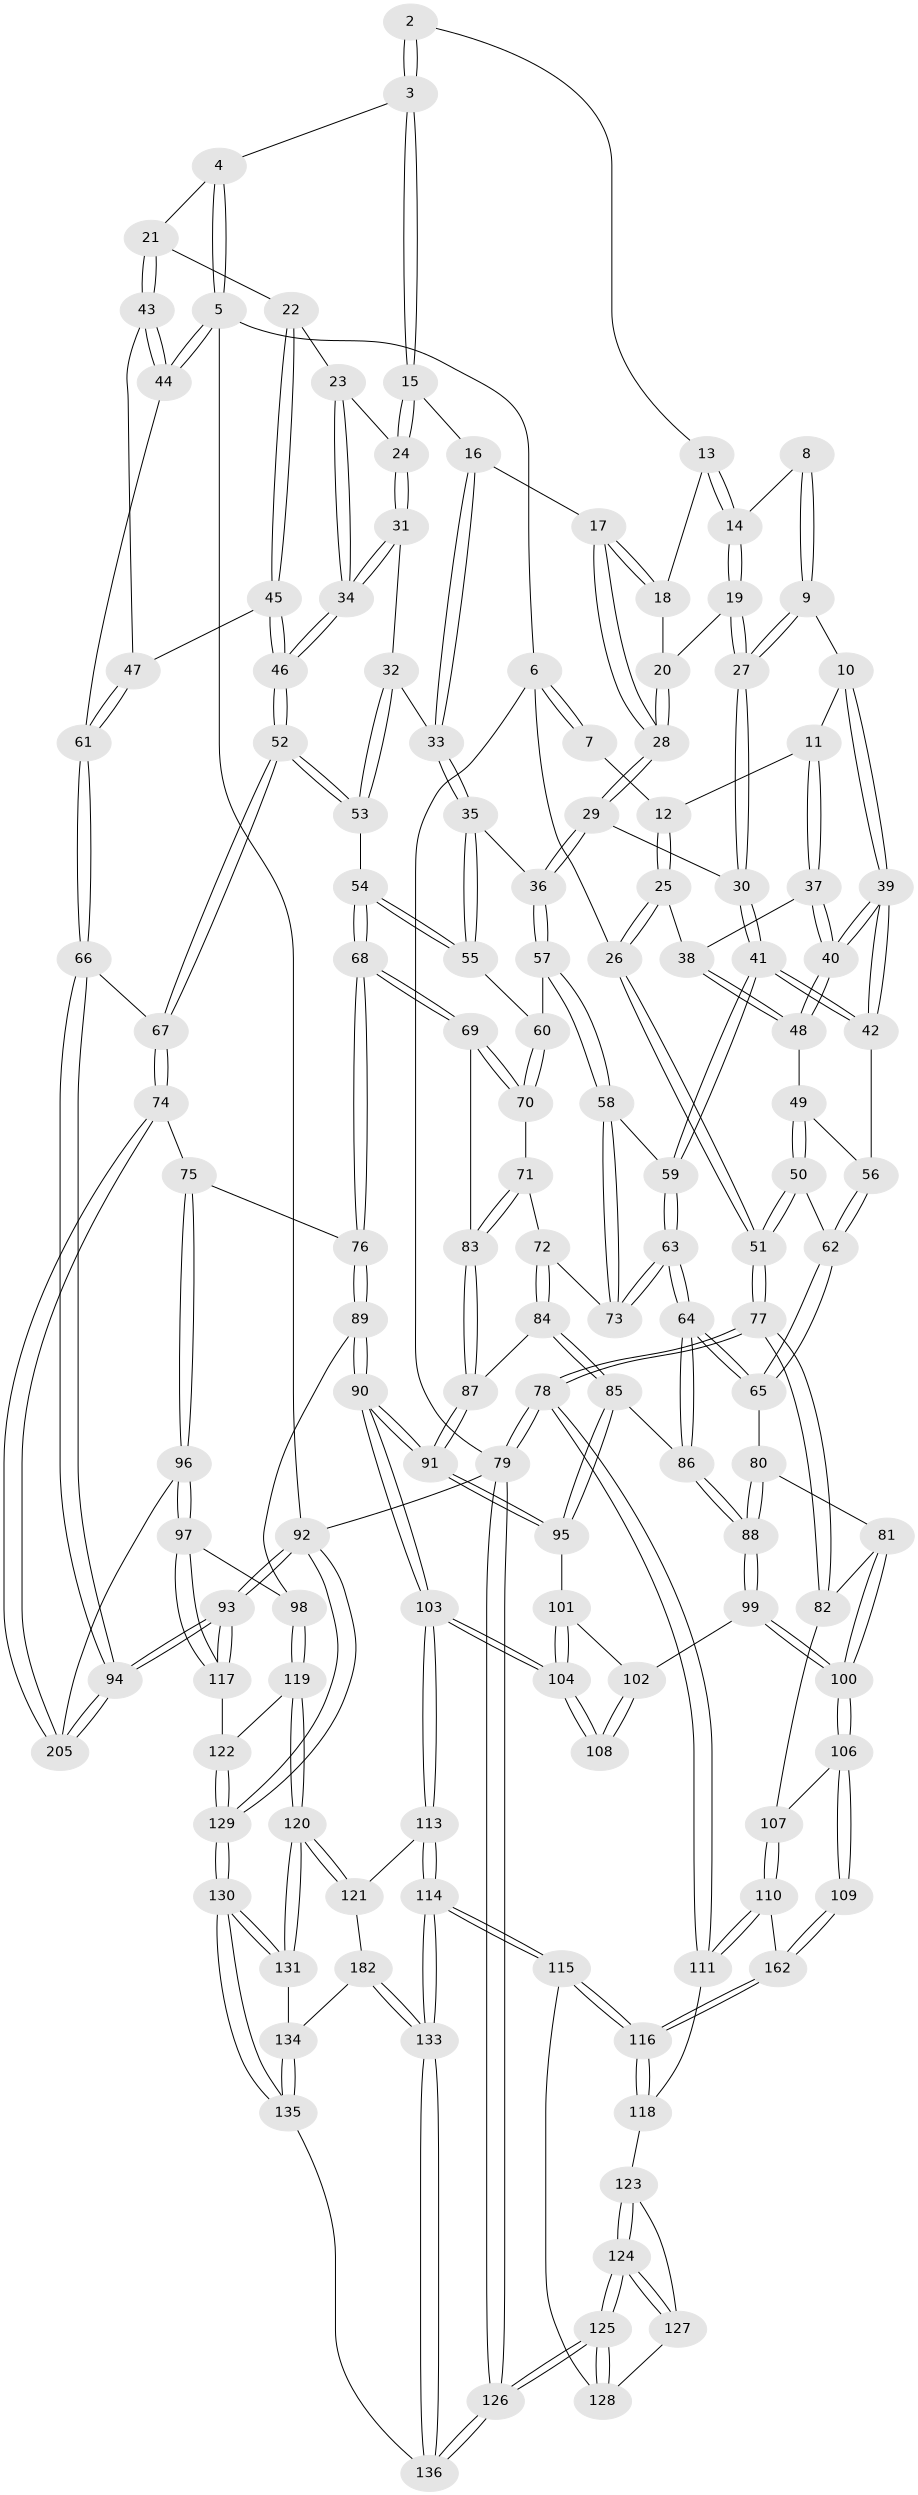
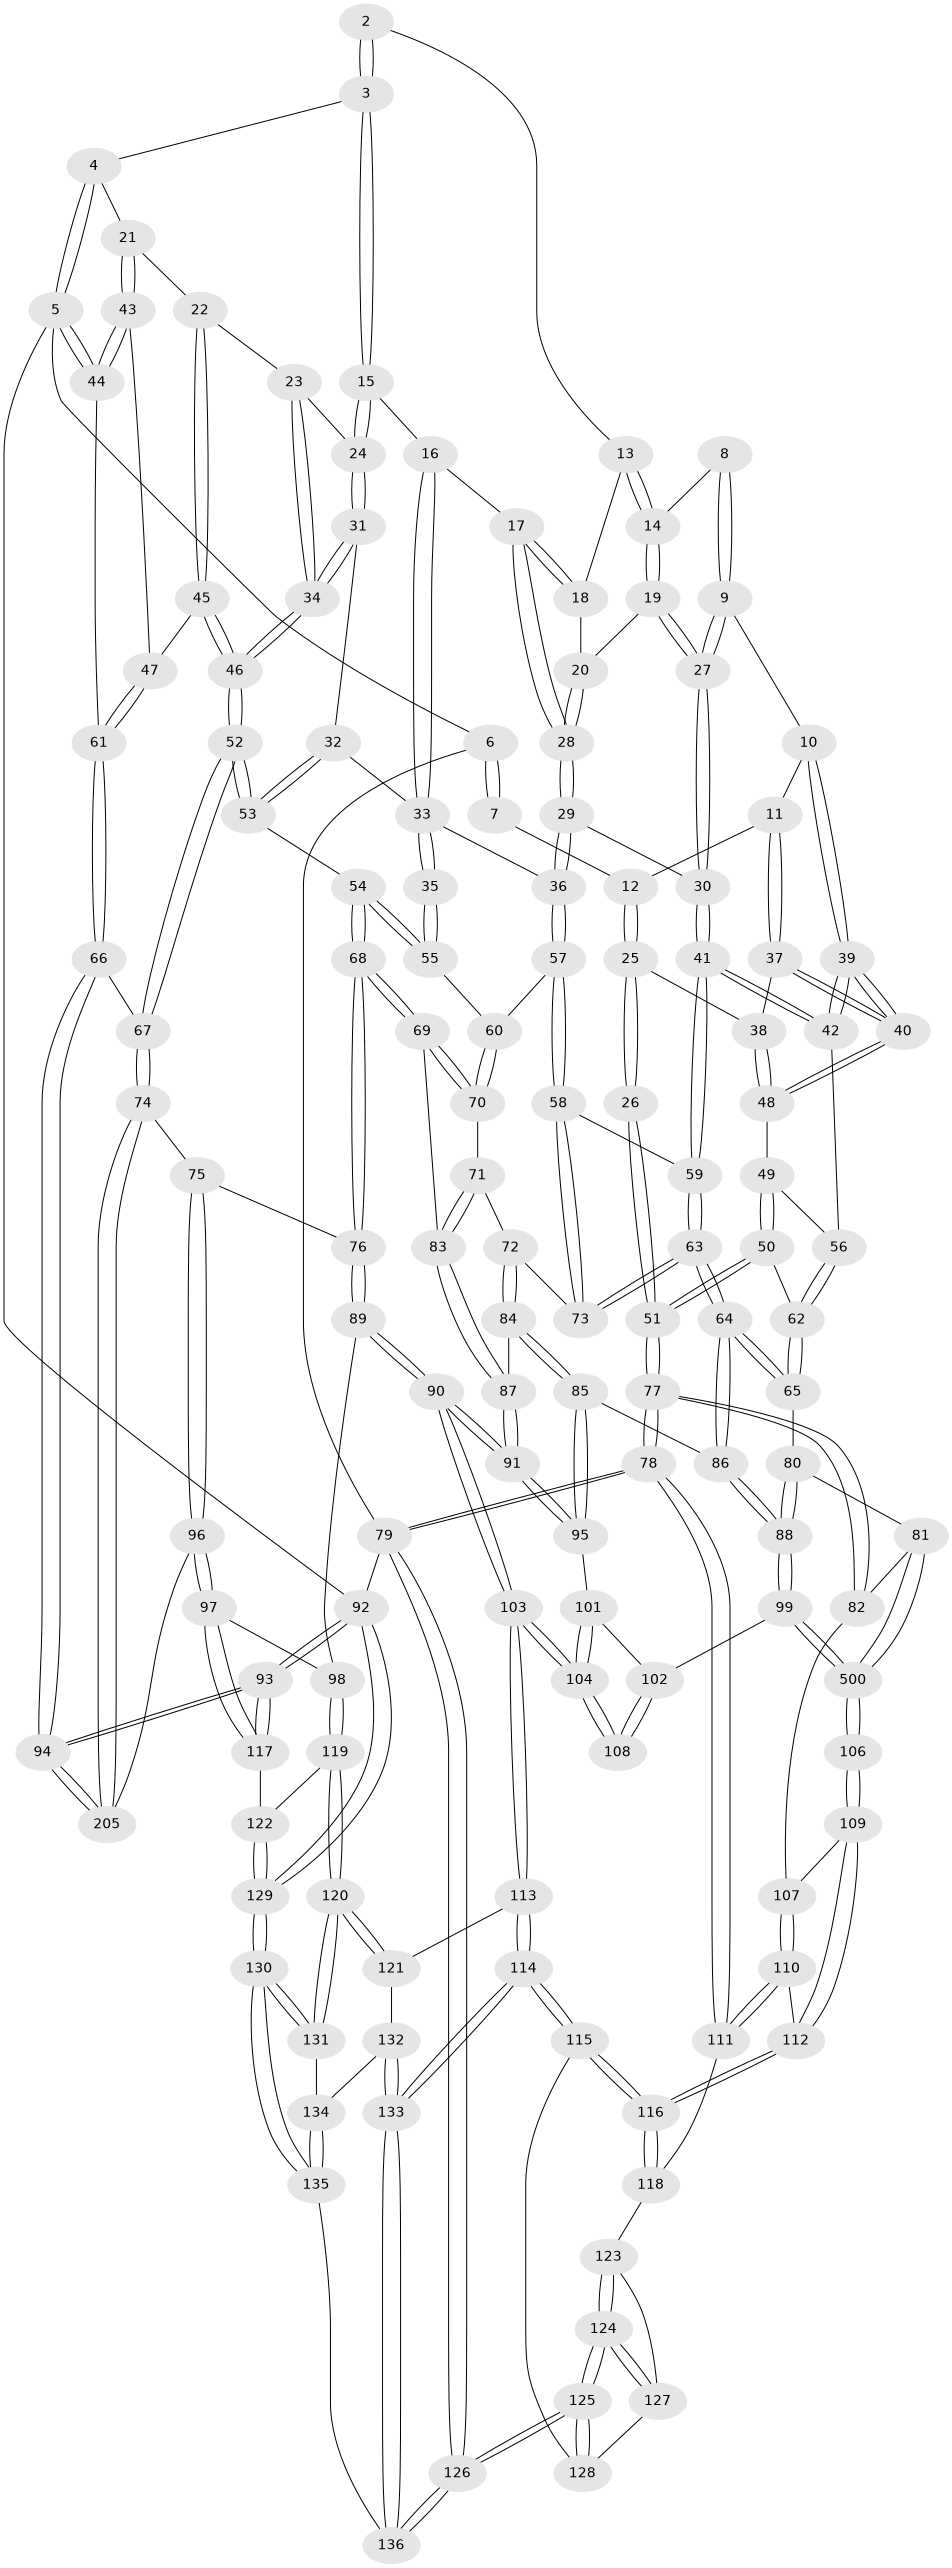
edge "6" -- "26": removed
edge "35" -- "36": now "33" -- "36"
node "100": label "100" -> "500"
edge "106" -- "107": now "109" -- "107"
node "182": label "182" -> "132"
node "162": label "162" -> "112"
